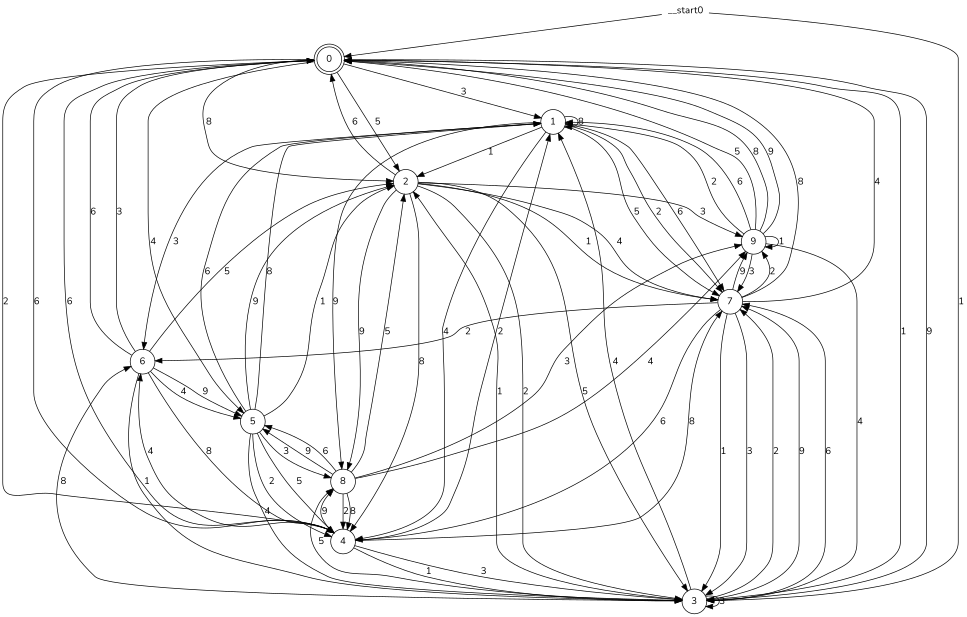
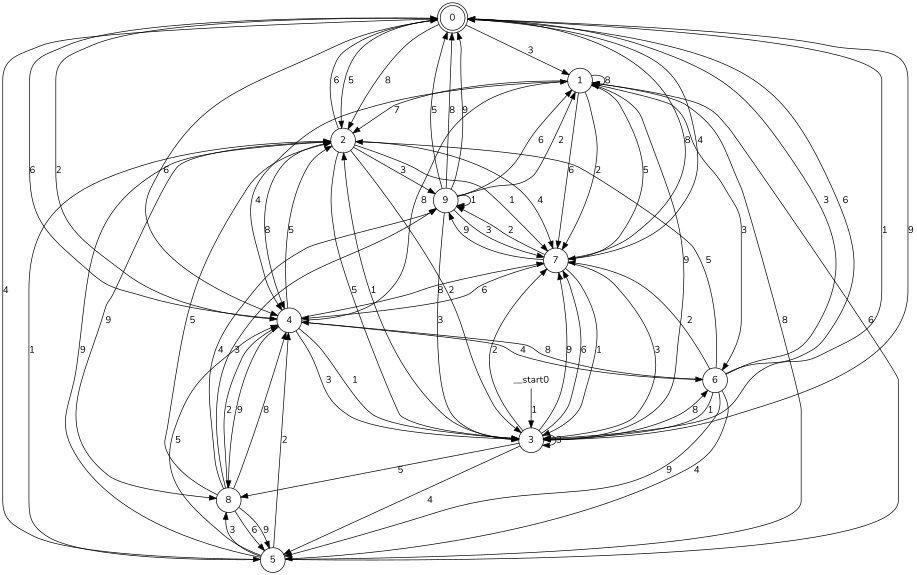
edge "__start0" -> "0": removed
edge "1" -> "2": label "1" -> "7"
edge "1" -> "8": removed, label "9"
edge "4" -> "2": added, label "5"
edge "4" -> "1": label "2" -> "8"
edge "7" -> "6": reversed
edge "3" -> "1": label "4" -> "9"
edge "9" -> "3": label "4" -> "3"
edge "5" -> "3": reversed
